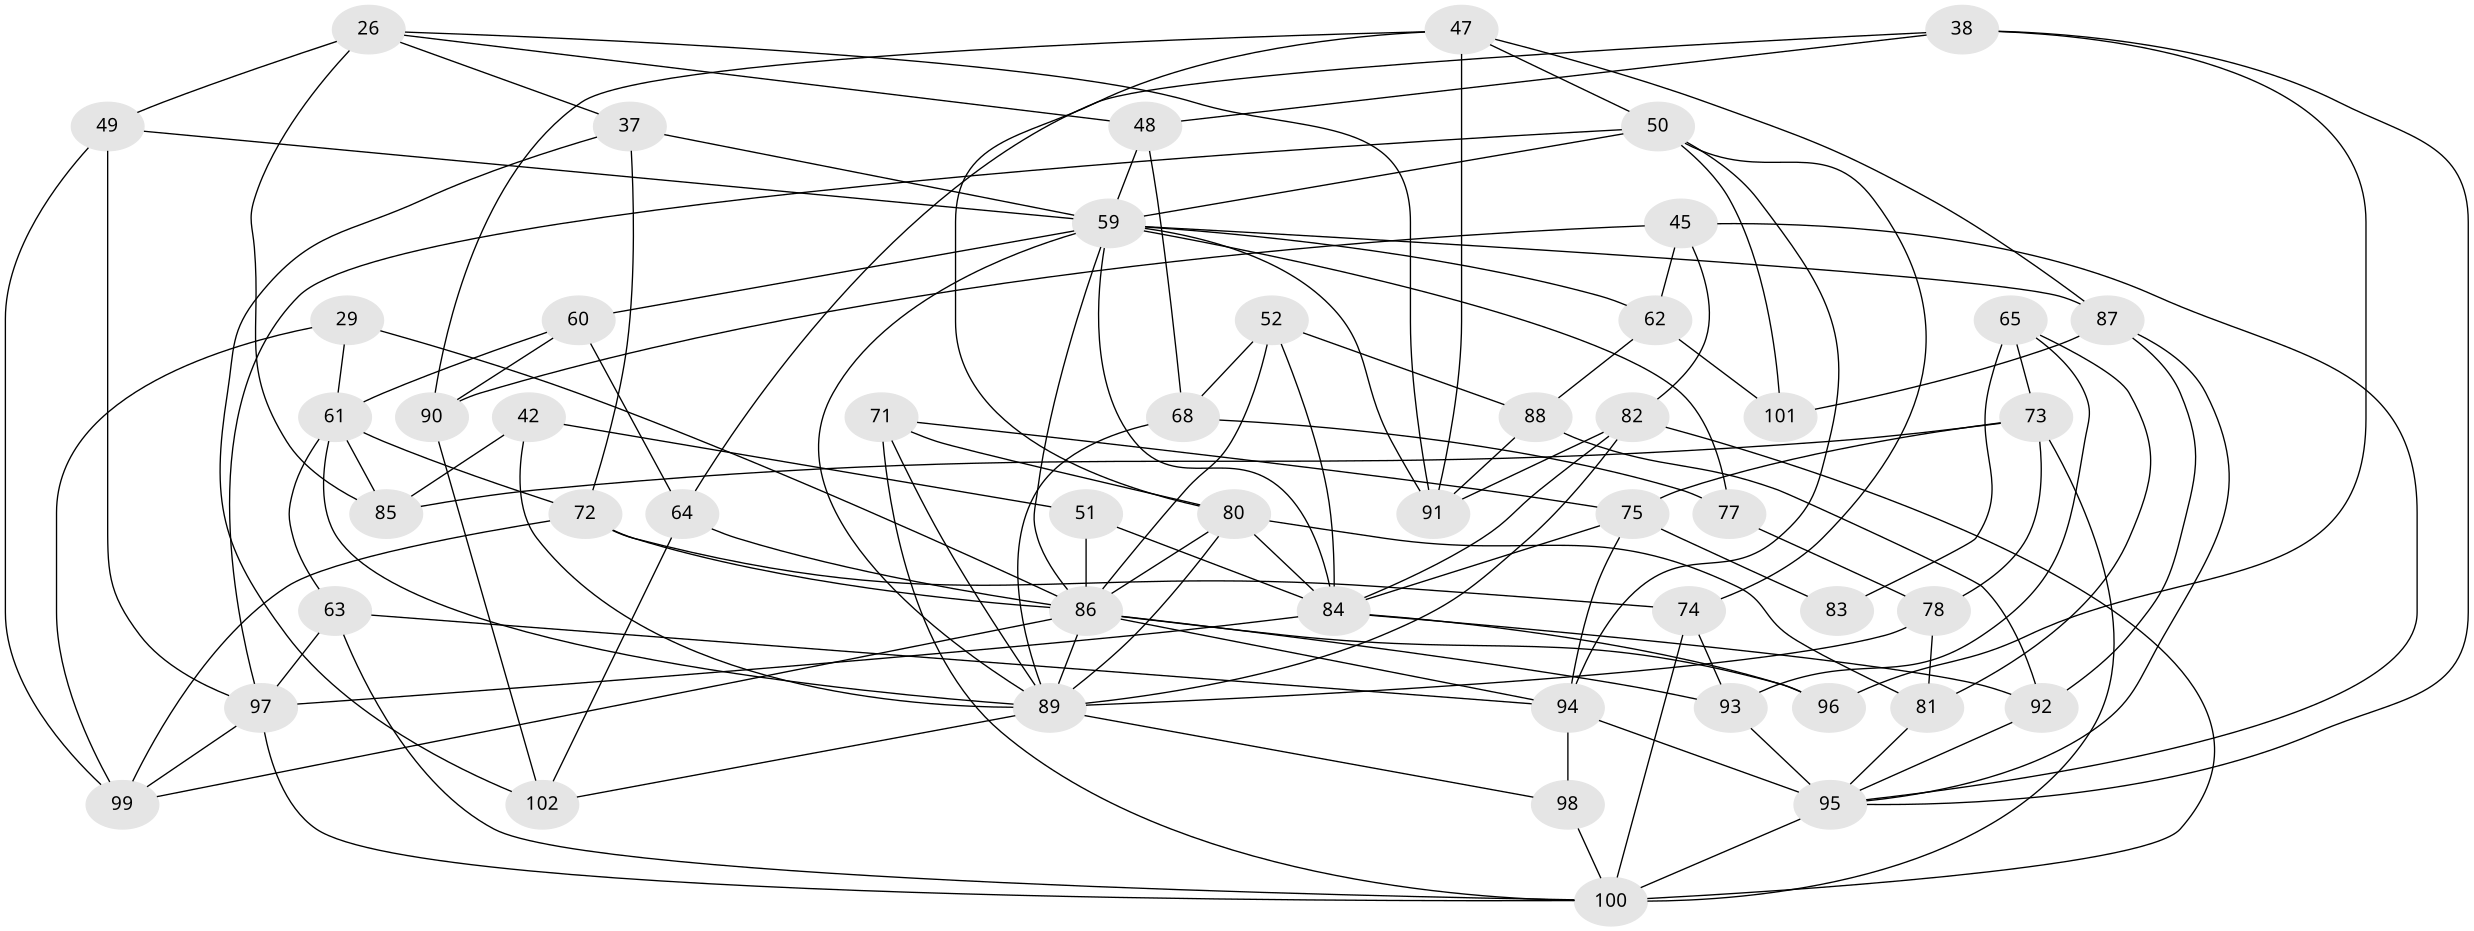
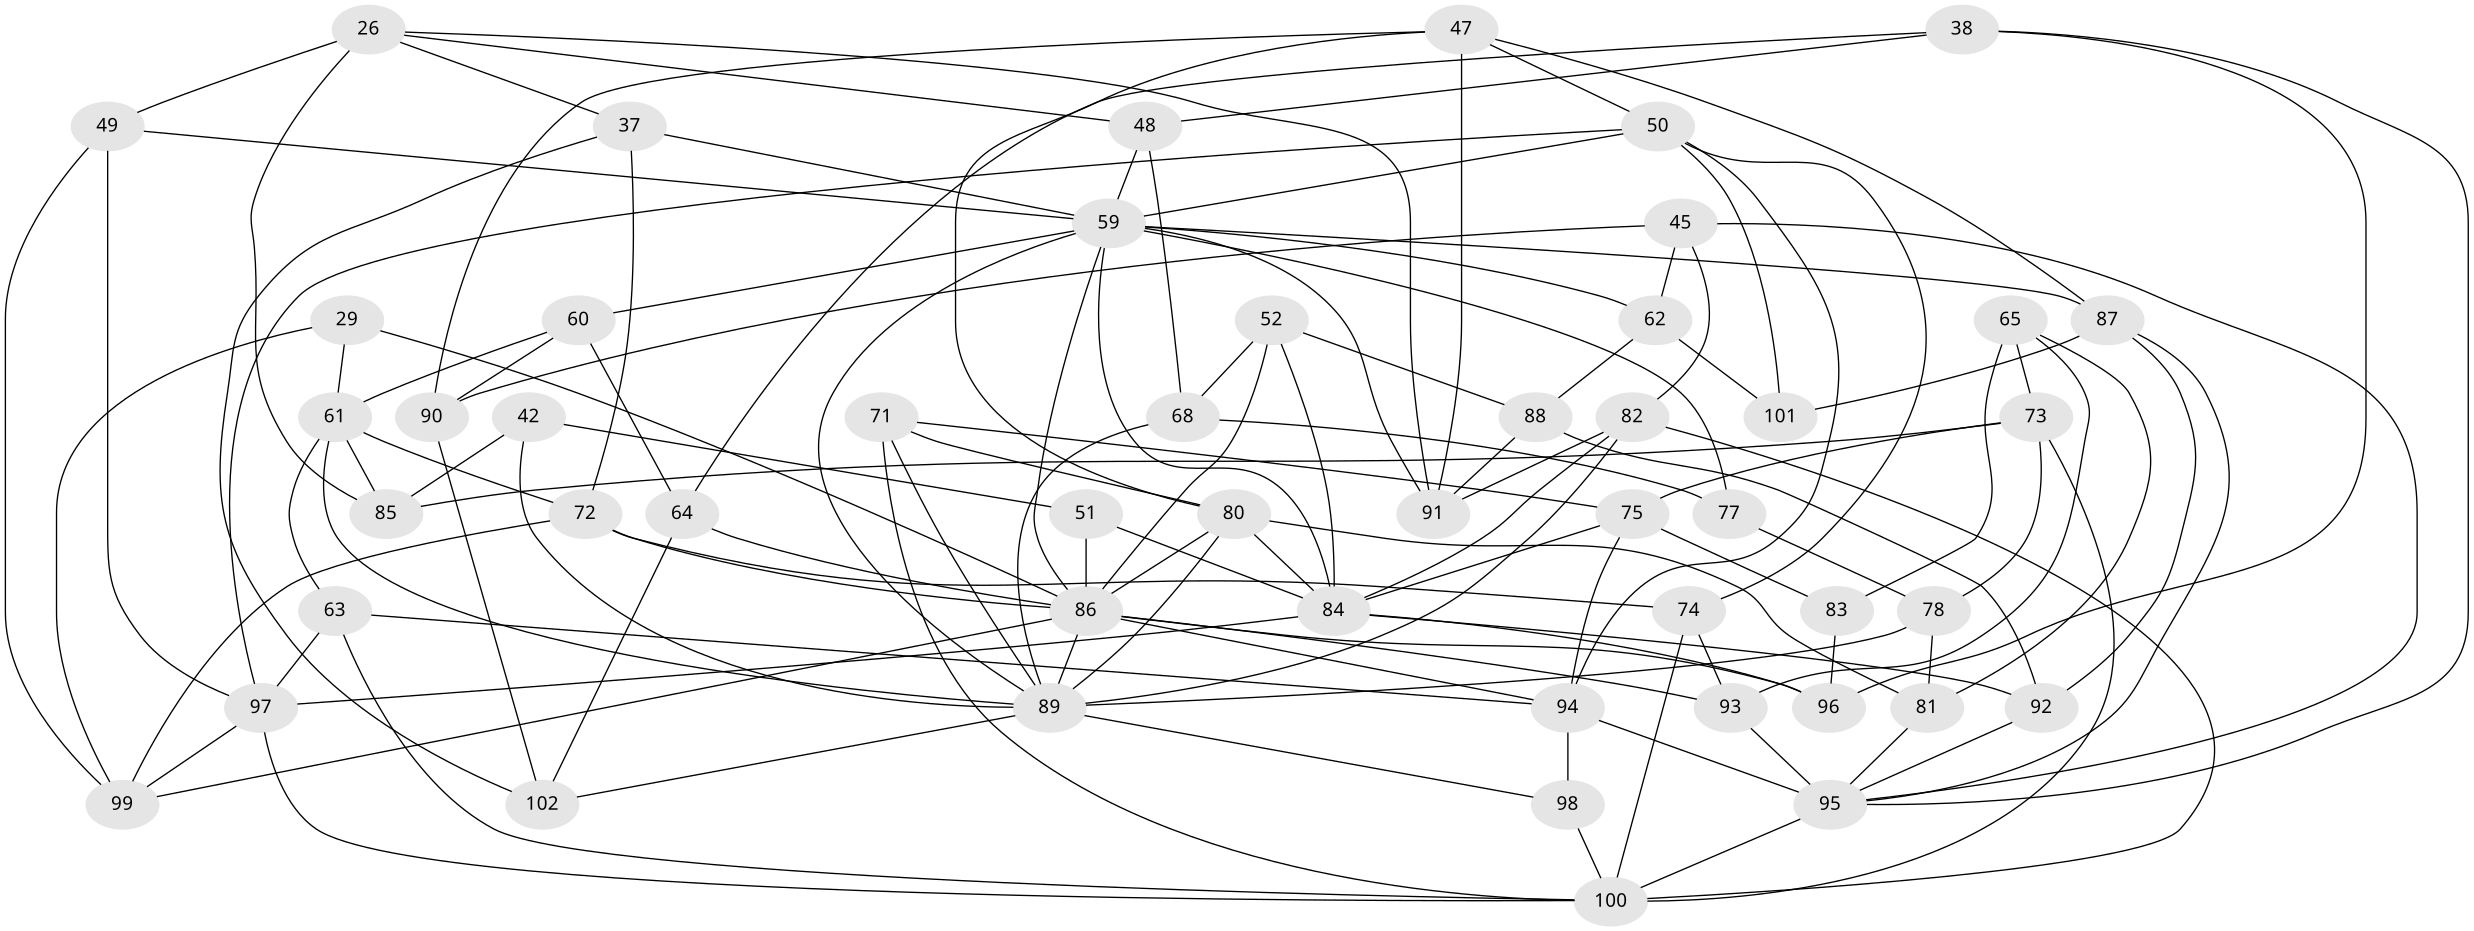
edge "83" -- "96": added
